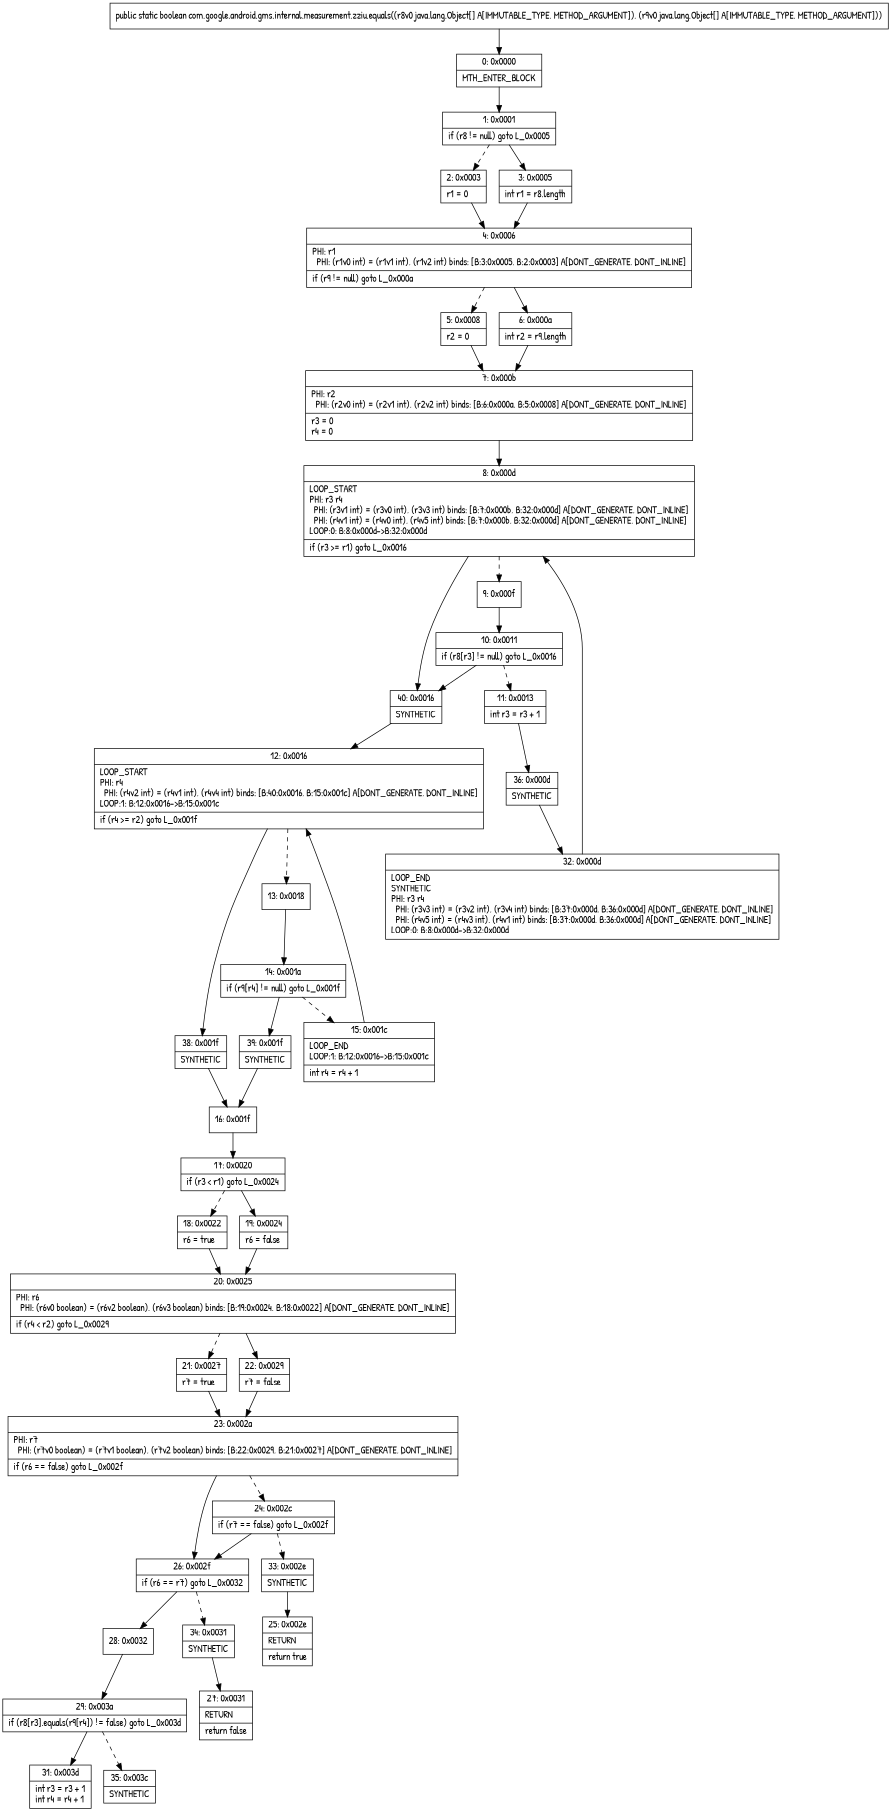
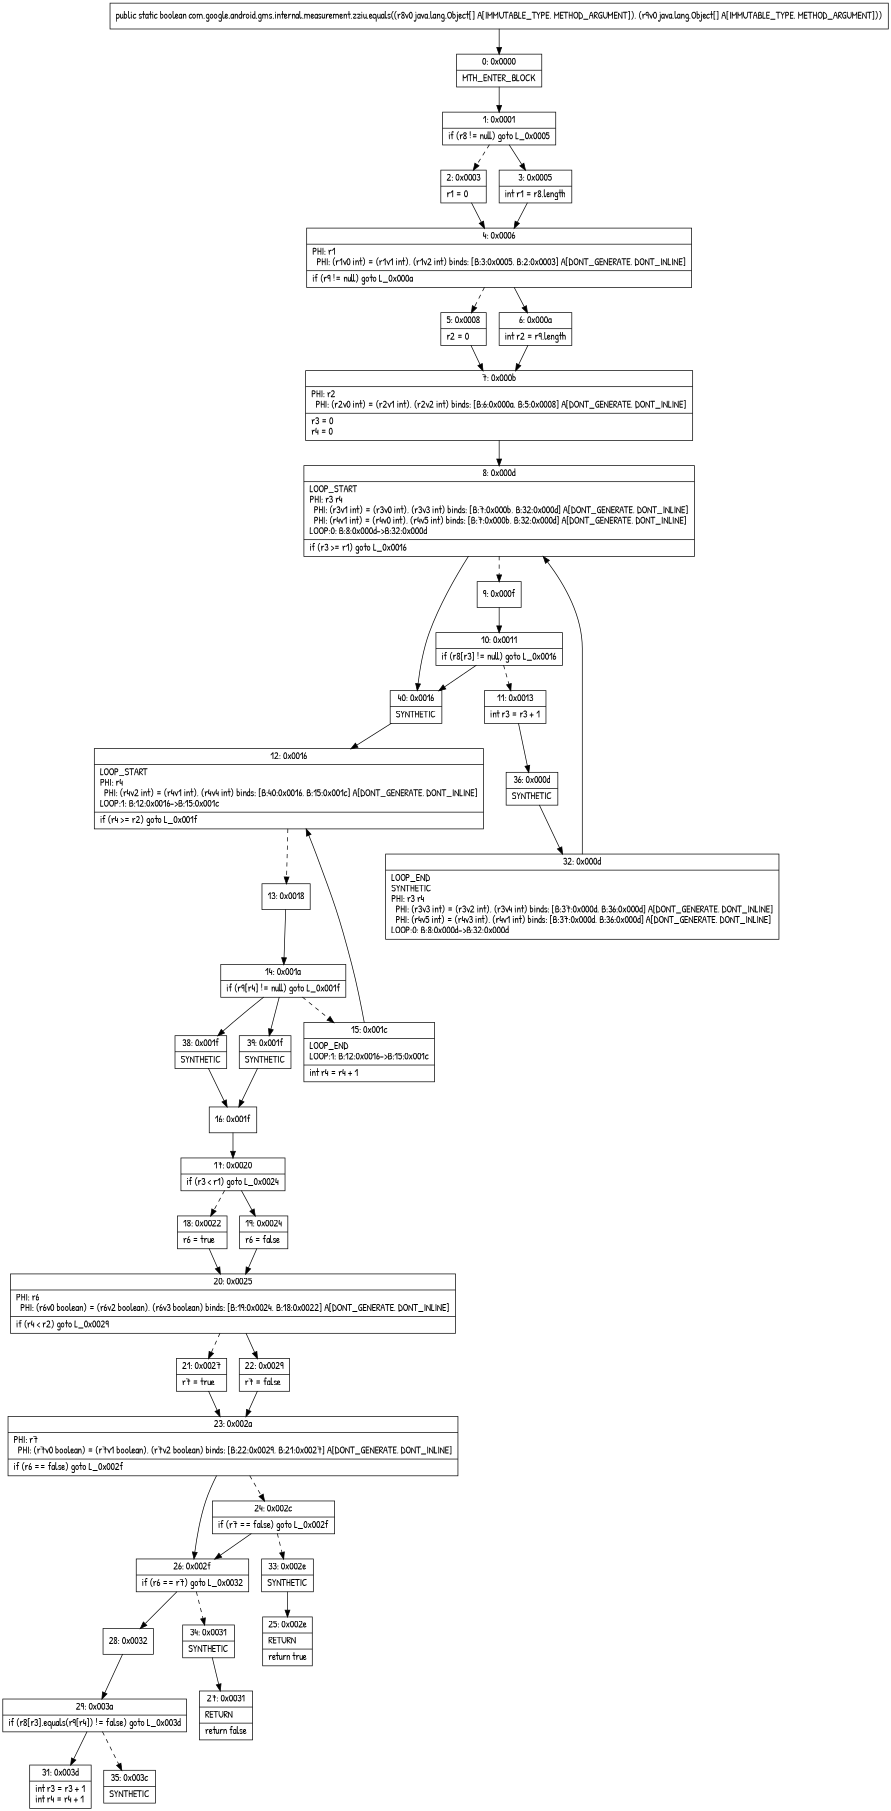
edge "12: 0x0016" -> "38: 0x001f": now "14: 0x001a" -> "38: 0x001f"
